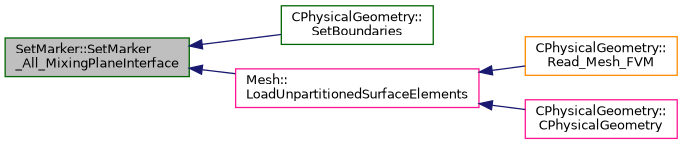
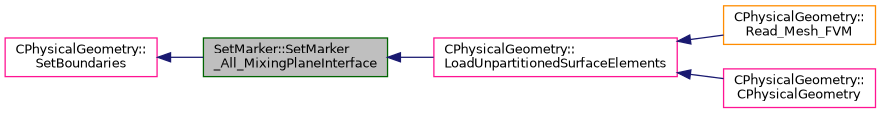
node "CPhysicalGeometry:: SetBoundaries": color darkgreen -> deeppink
edge "CPhysicalGeometry:: SetBoundaries" -> "SetMarker::SetMarker _All_MixingPlaneInterface": reversed
node "Mesh:: LoadUnpartitionedSurfaceElements": label "Mesh:: LoadUnpartitionedSurfaceElements" -> "CPhysicalGeometry:: LoadUnpartitionedSurfaceElements"
